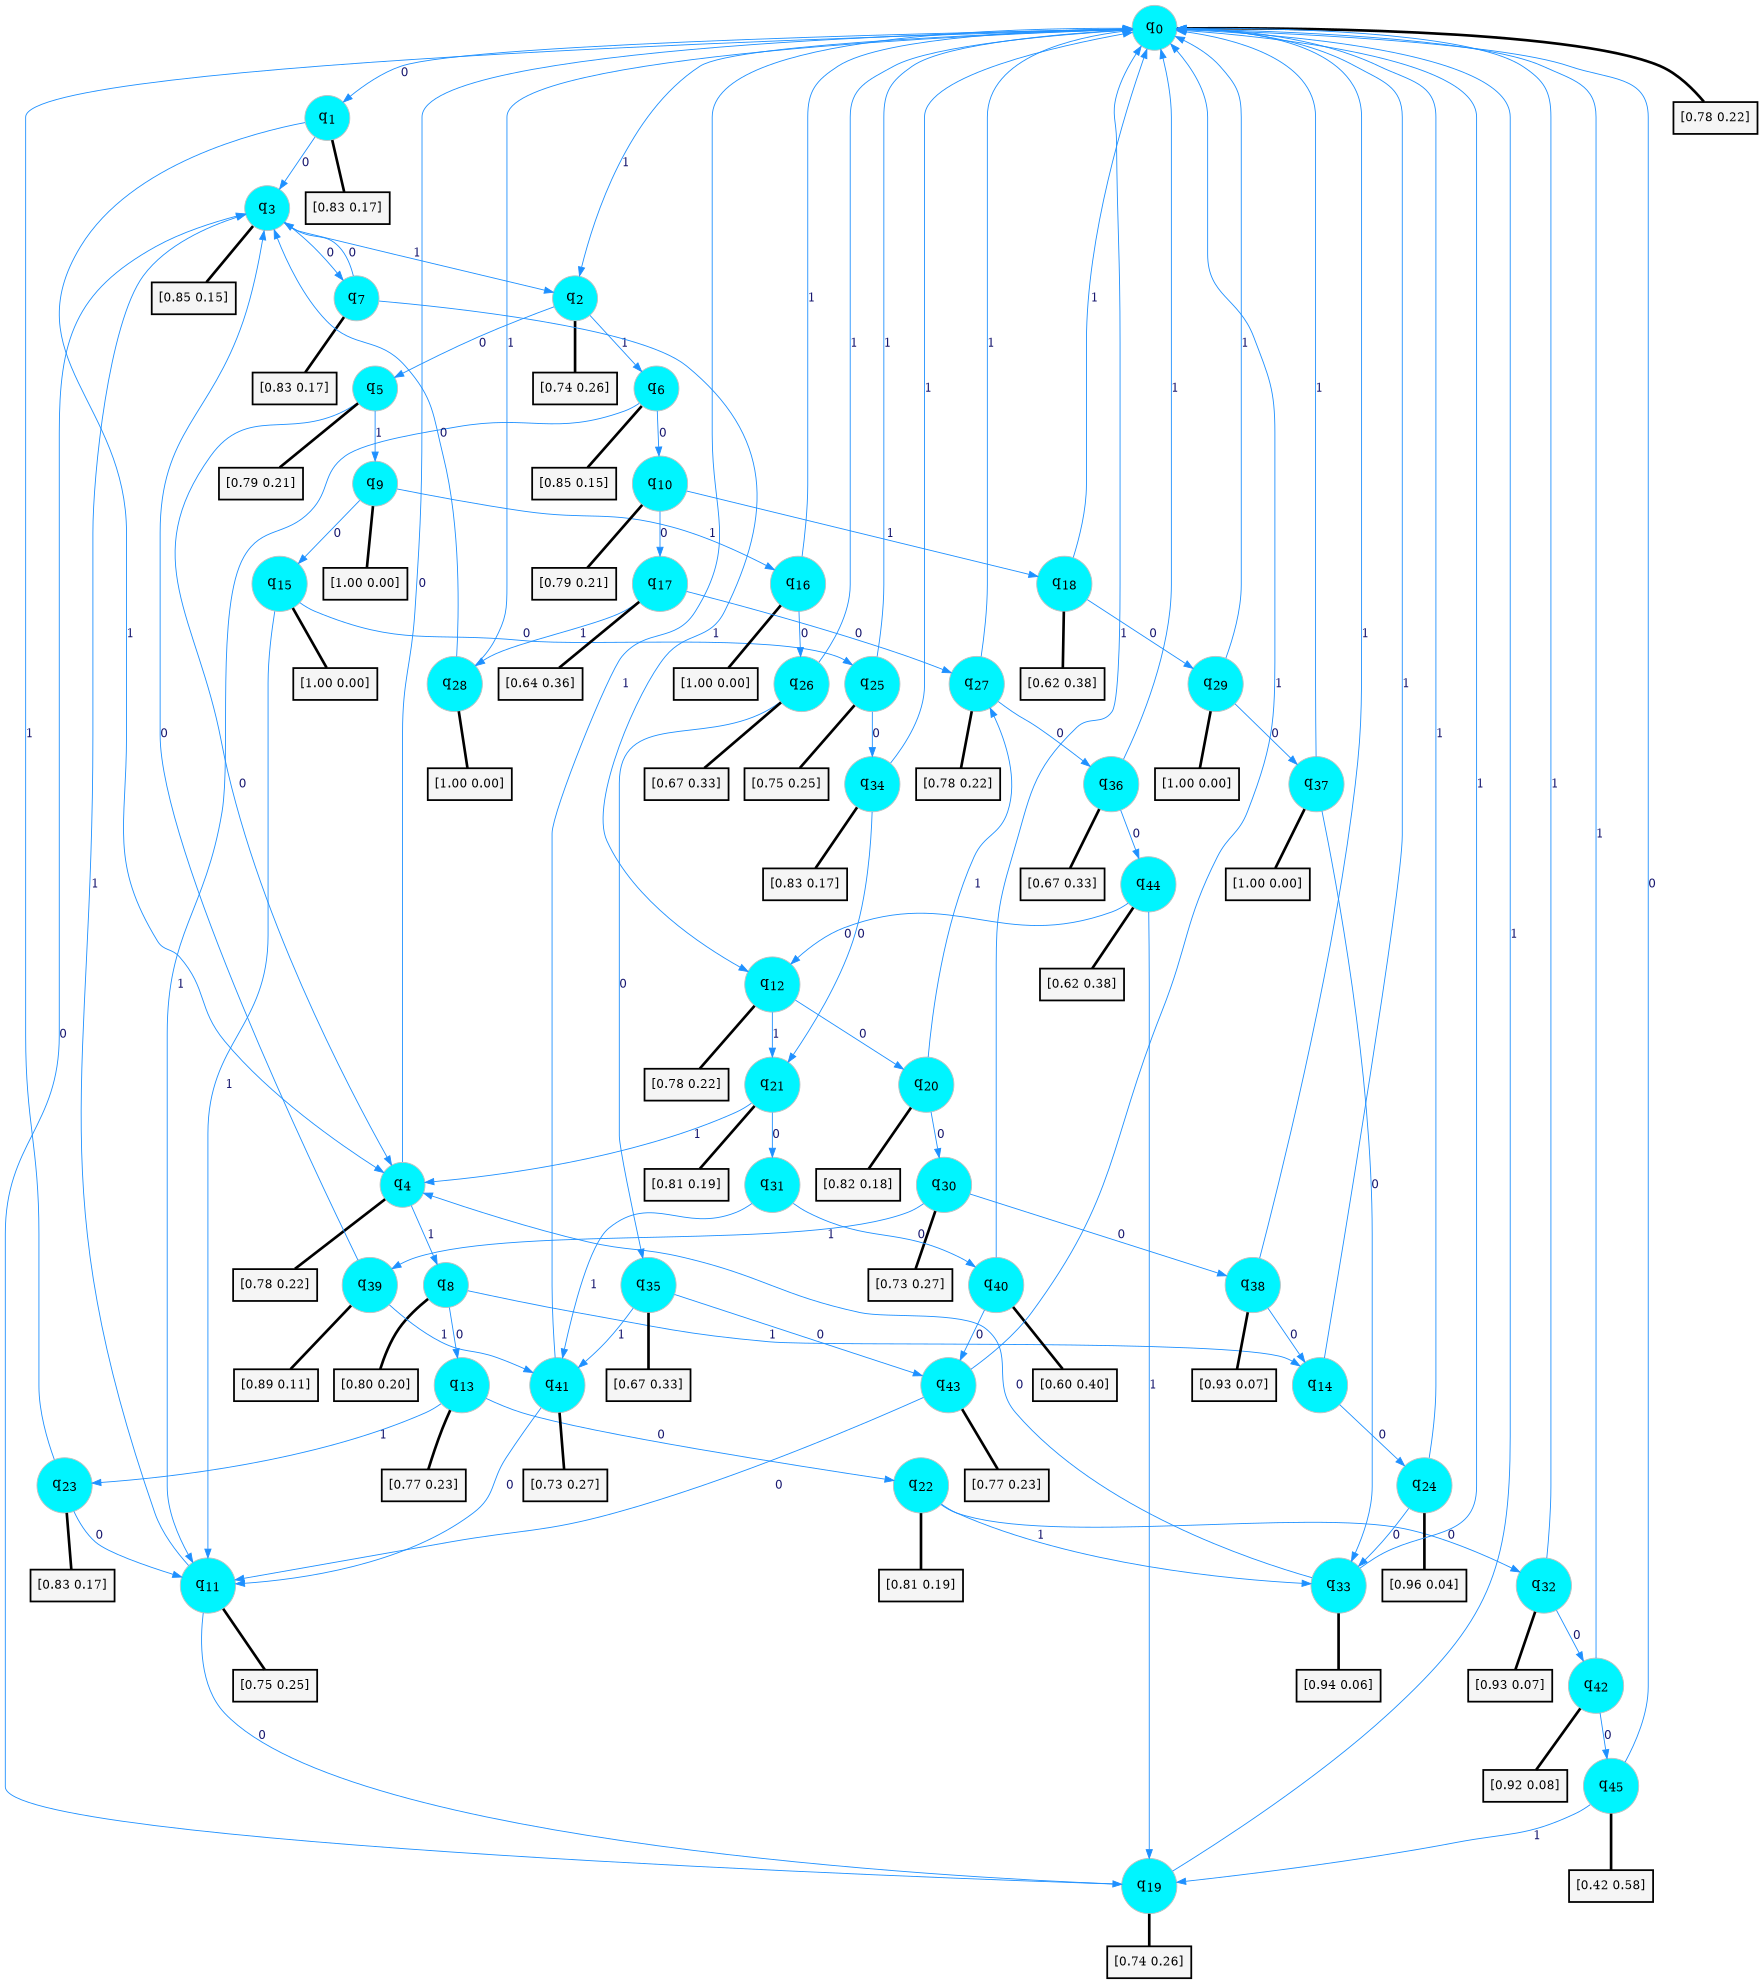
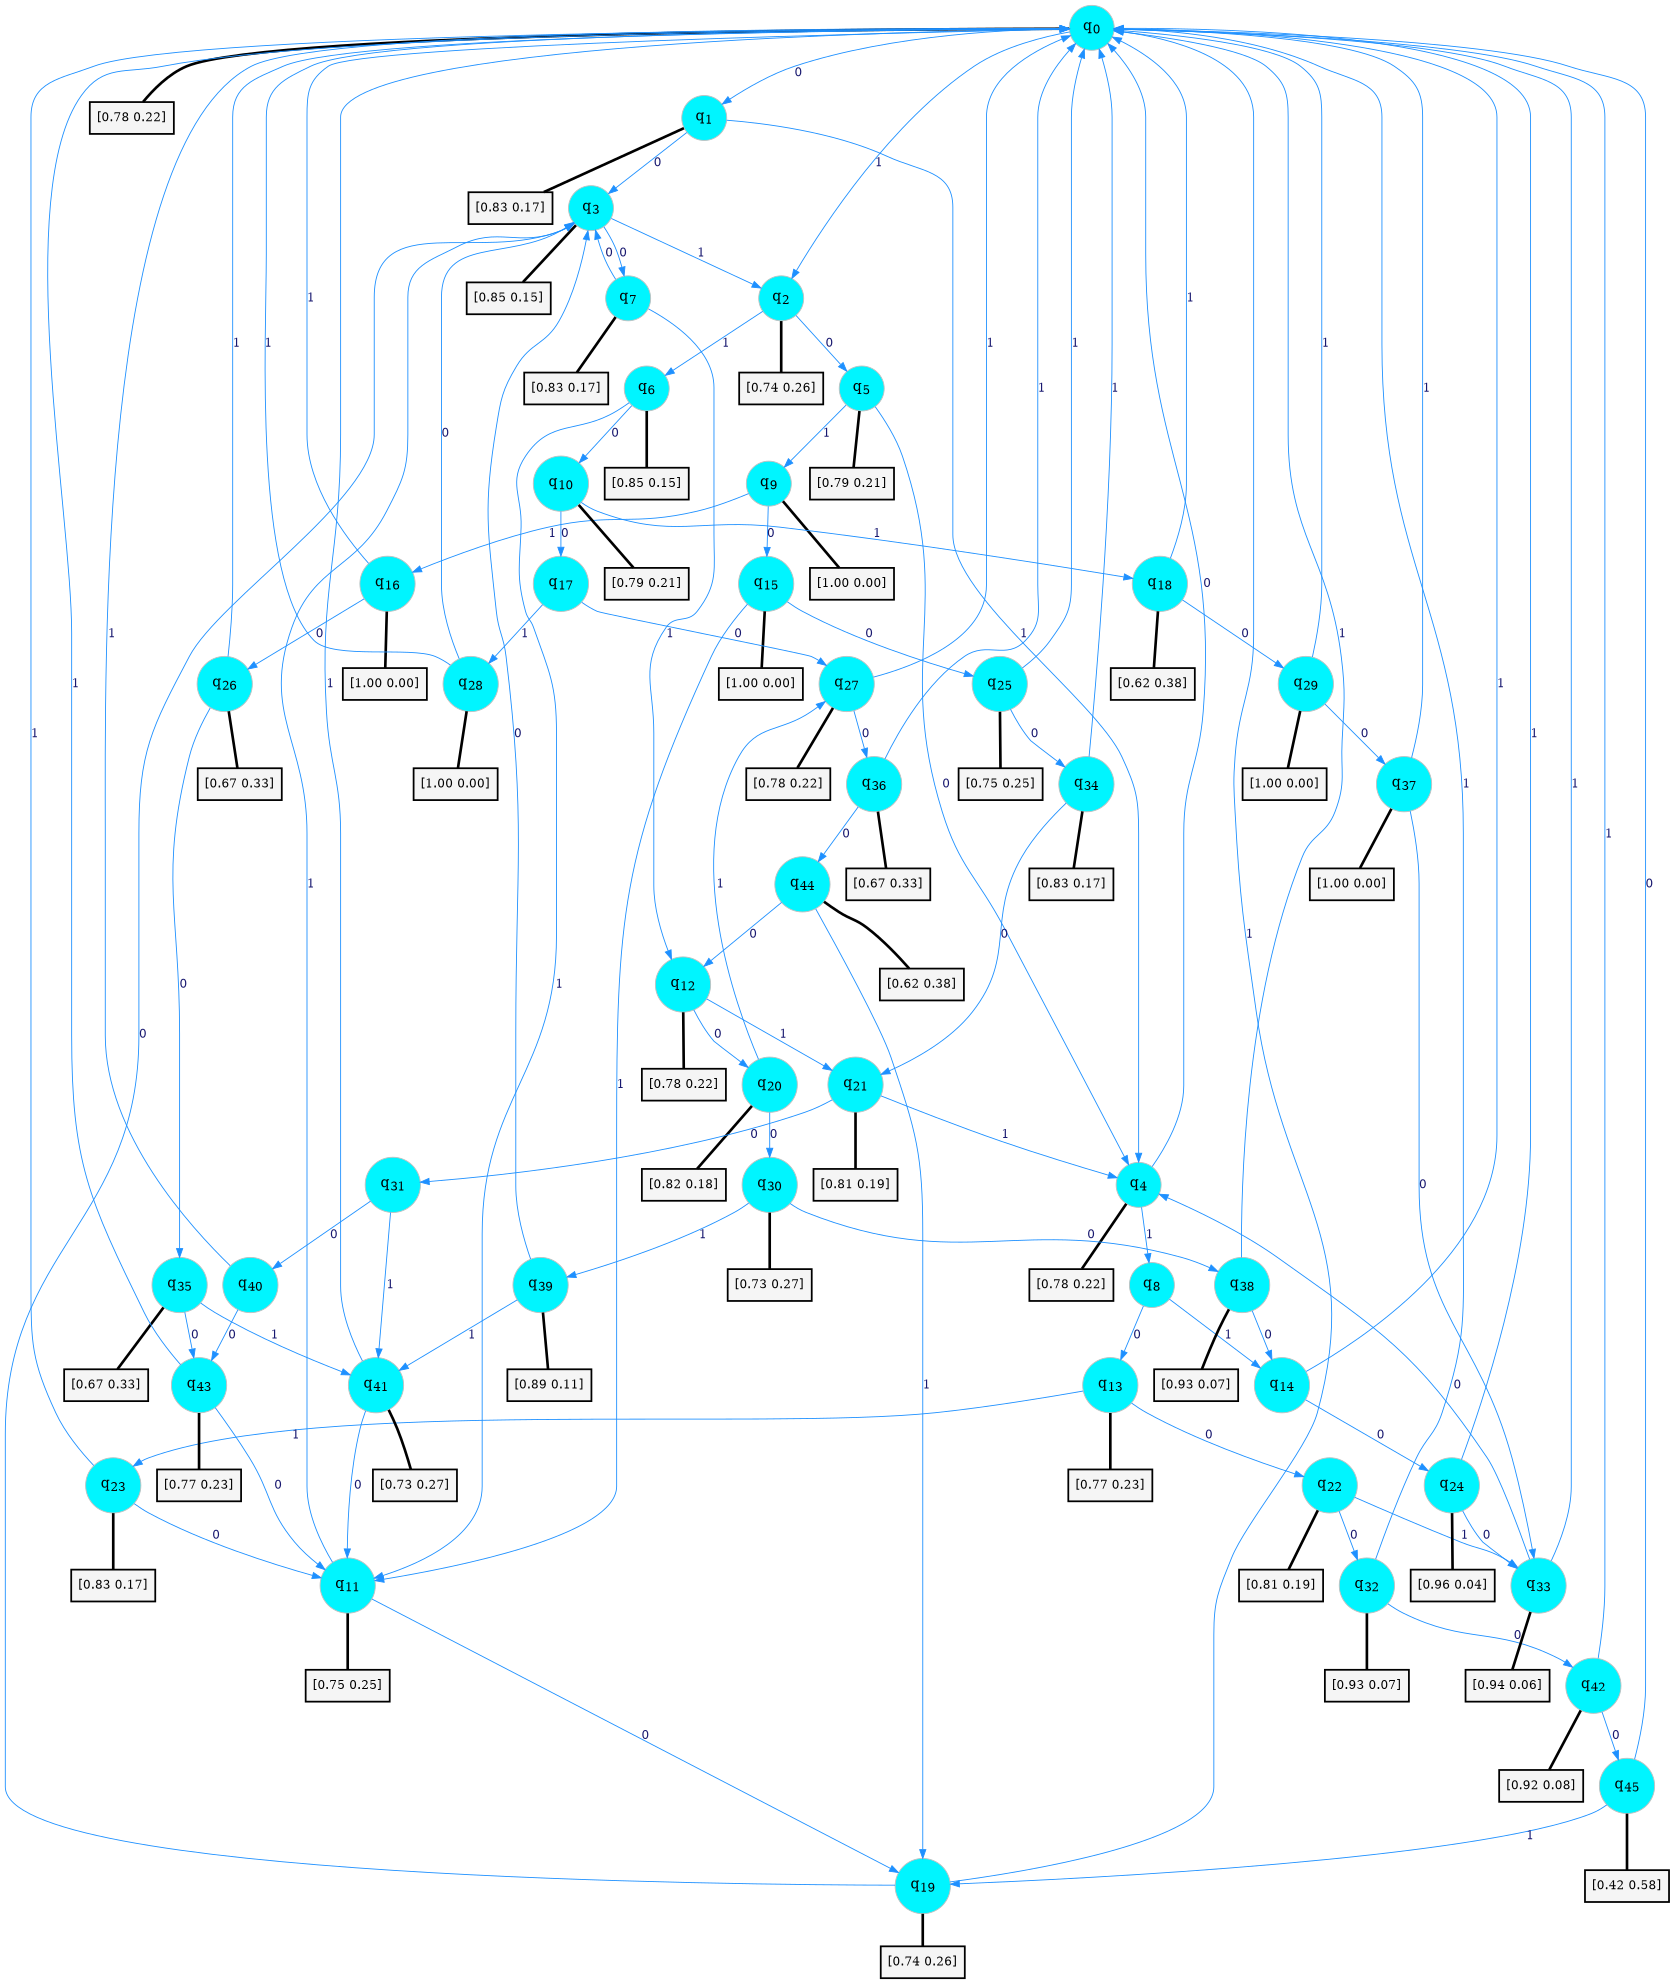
node "[0.64 0.36]": removed
node "[0.80 0.20]": removed
node "[0.60 0.40]": removed
